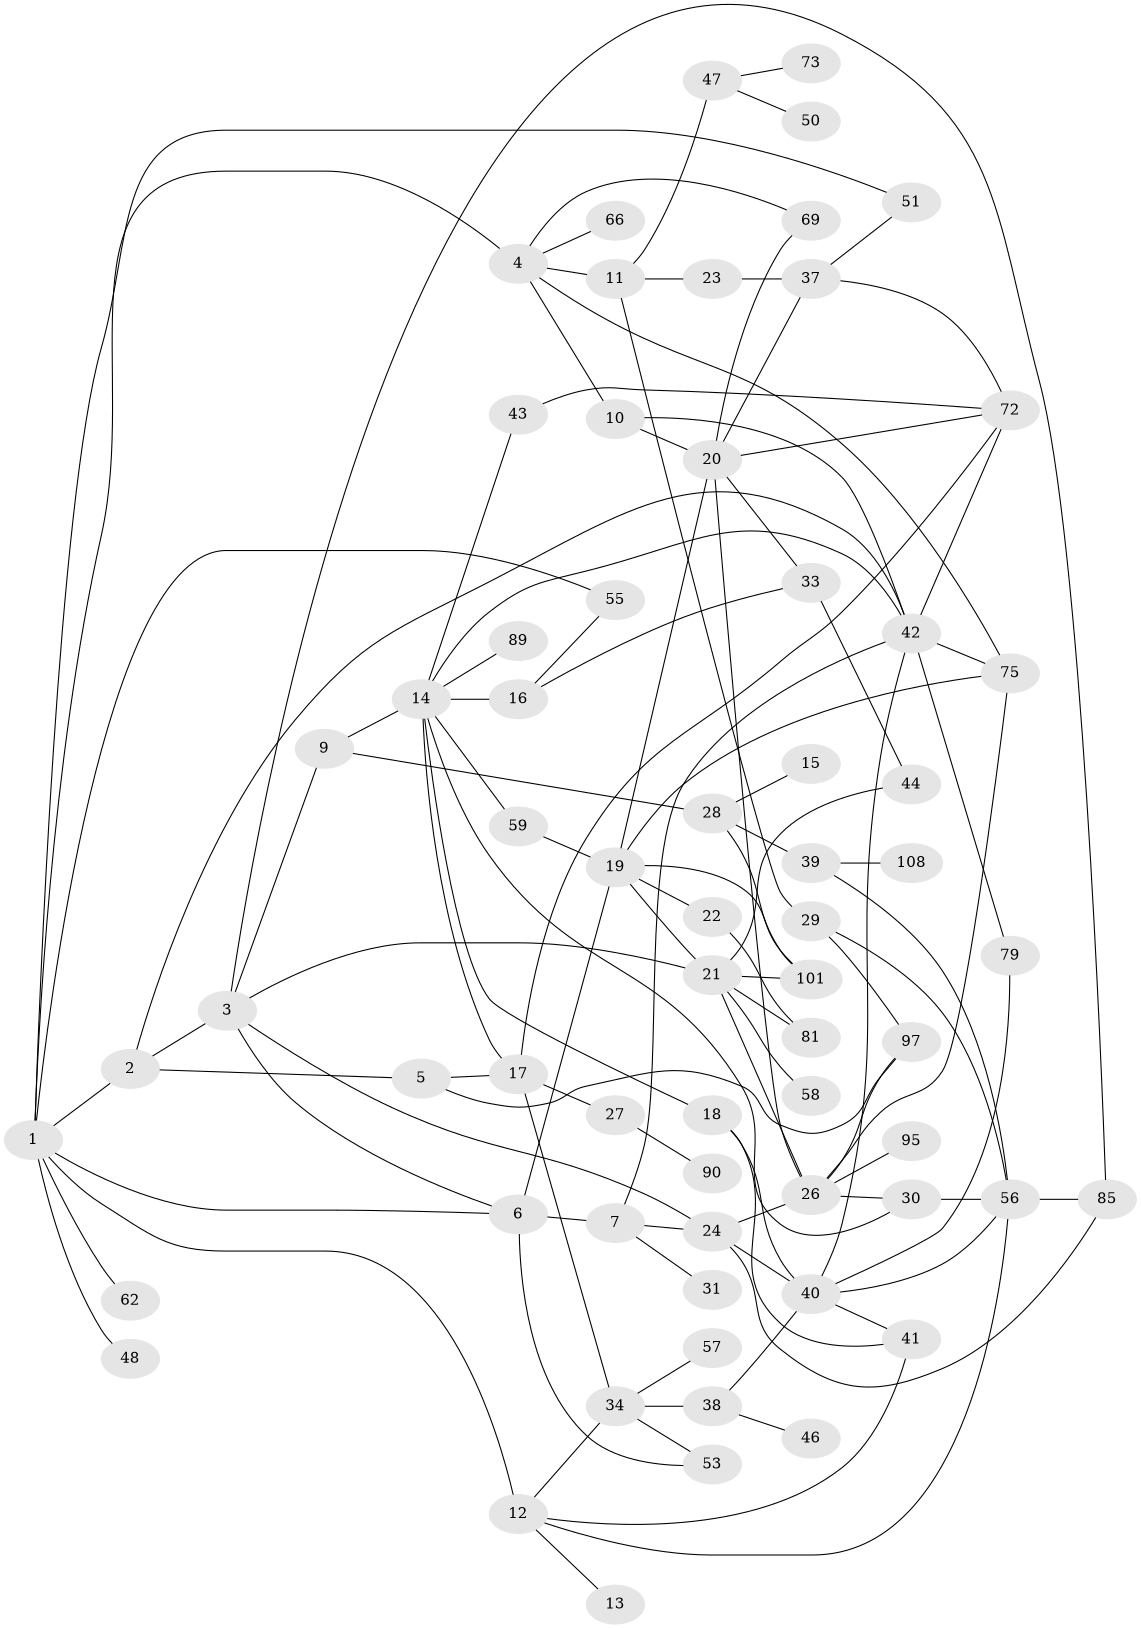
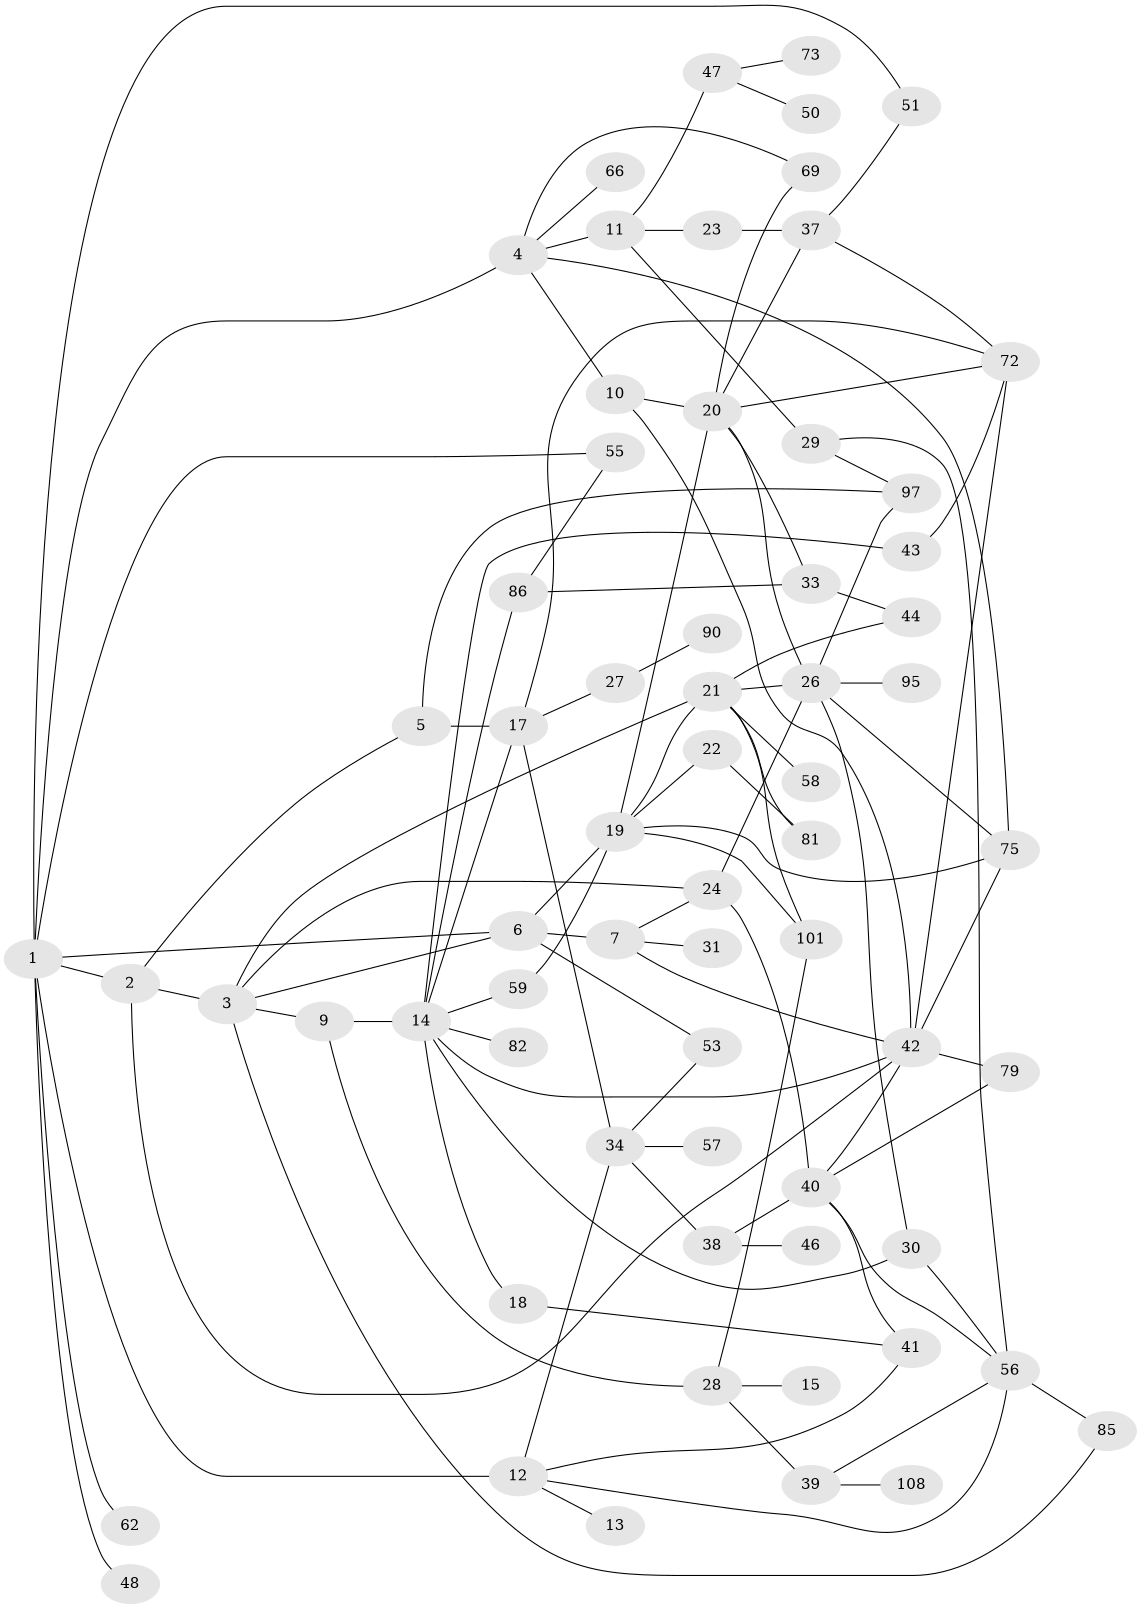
node "89": label "89" -> "82"
node "16": label "16" -> "86"
edge "18" -- "40": removed
edge "85" -- "24": removed
